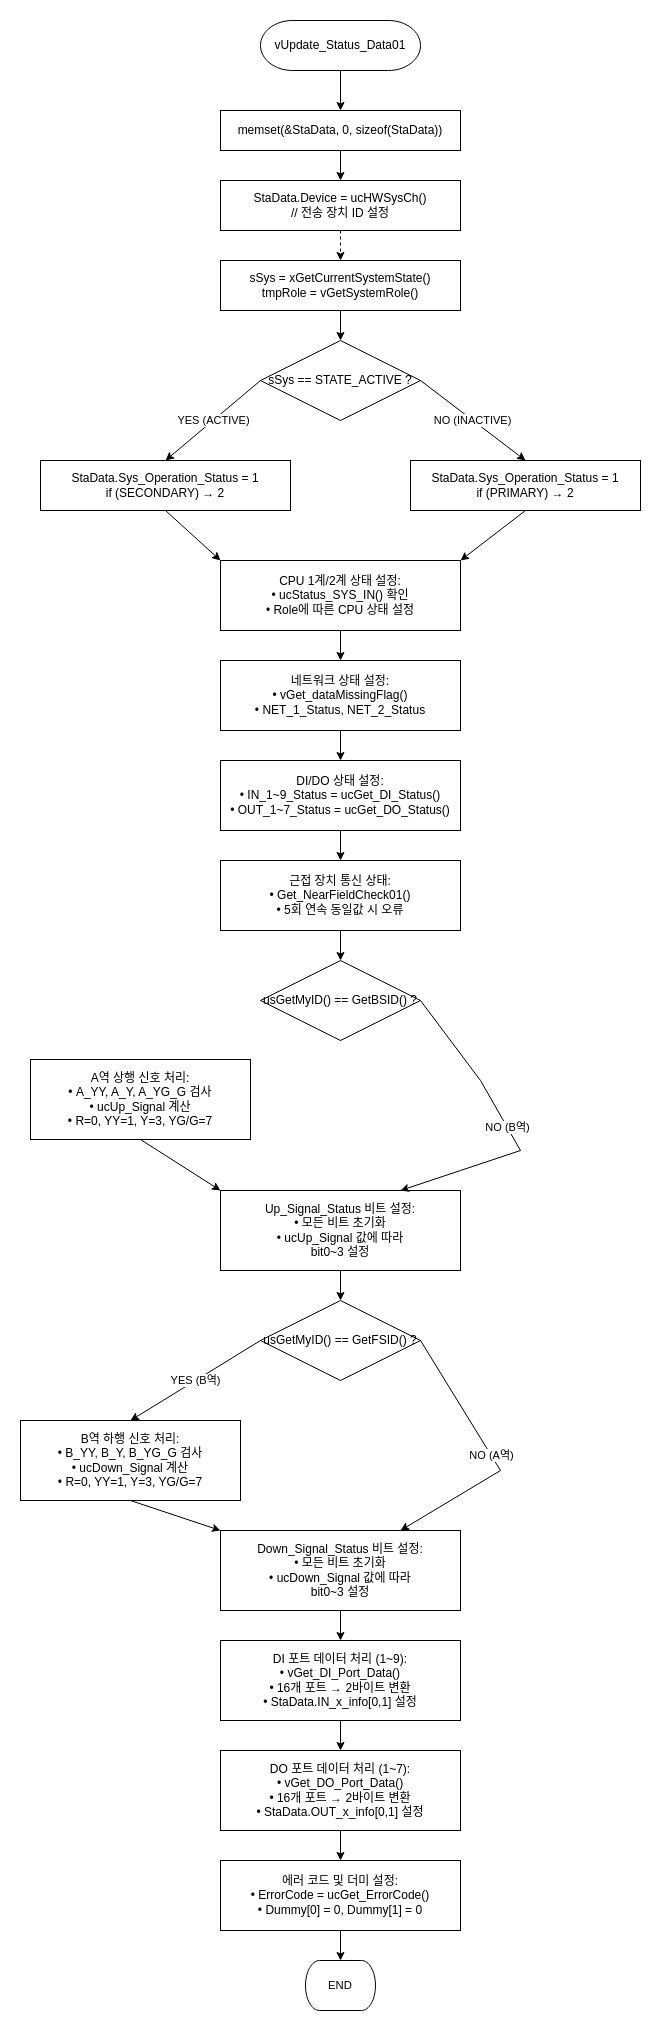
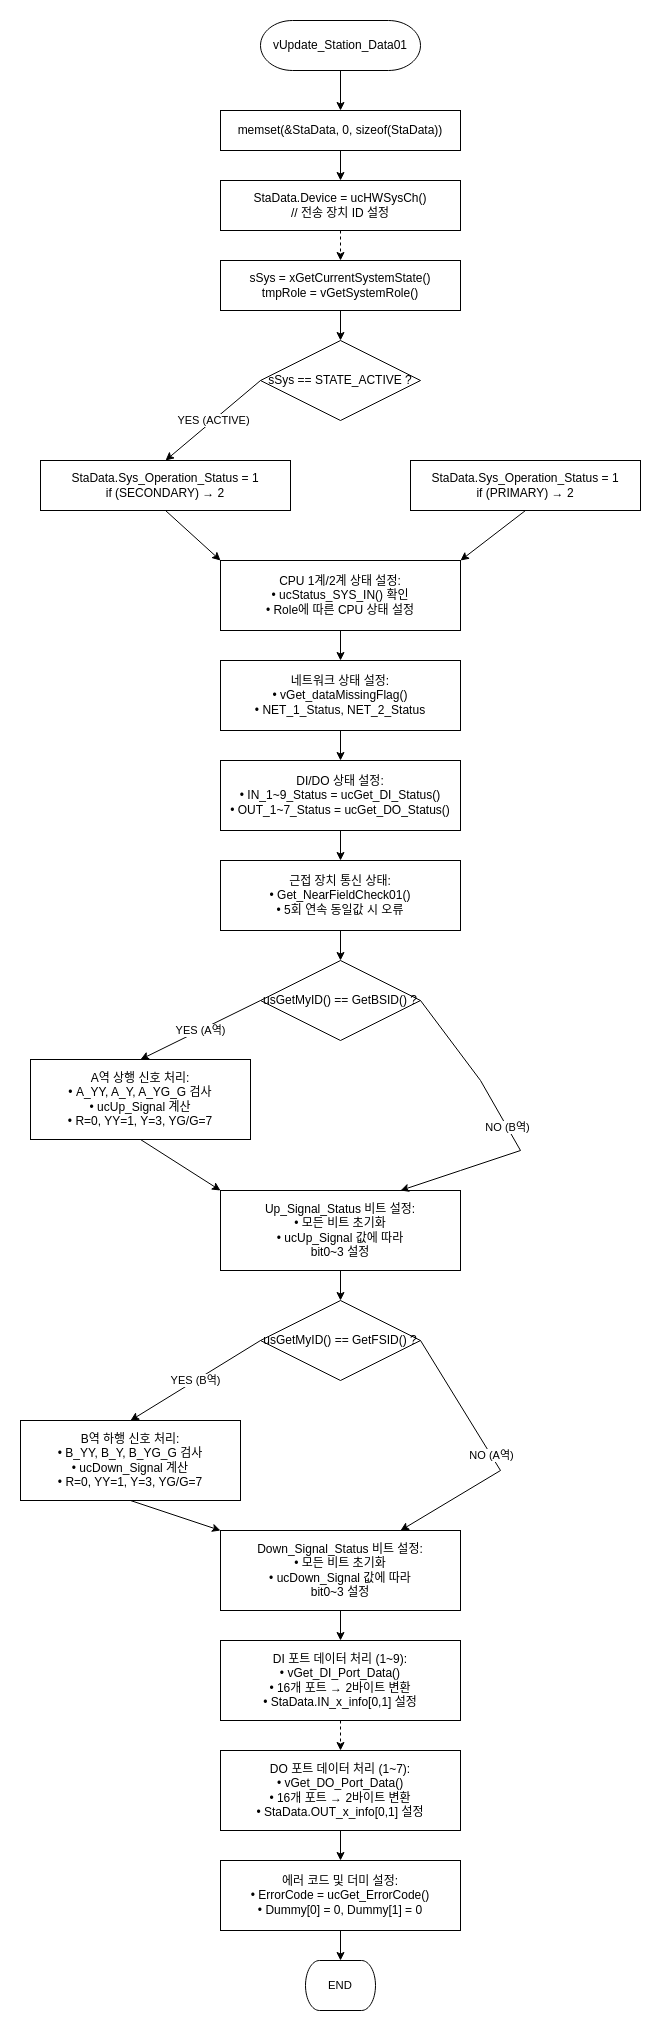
node "vUpdate_Status_Data01": label "vUpdate_Status_Data01" -> "vUpdate_Station_Data01"
edge "sSys == STATE_ACTIVE ?" -> "StaData.Sys_Operation_Status = 1 if (PRIMARY) → 2": removed, label "NO (INACTIVE)"
edge "usGetMyID() == GetBSID() ?" -> "A역 상행 신호 처리: • A_YY, A_Y, A_YG_G 검사 • ucUp_Signal 계산 • R=0, YY=1, Y=3, YG/G=7": added, label "YES (A역)"
edge "DI 포트 데이터 처리 (1~9): • vGet_DI_Port_Data() • 16개 포트 → 2바이트 변환 • StaData.IN_x_info[0,1] 설정" -> "DO 포트 데이터 처리 (1~7): • vGet_DO_Port_Data() • 16개 포트 → 2바이트 변환 • StaData.OUT_x_info[0,1] 설정": style solid -> dashed
